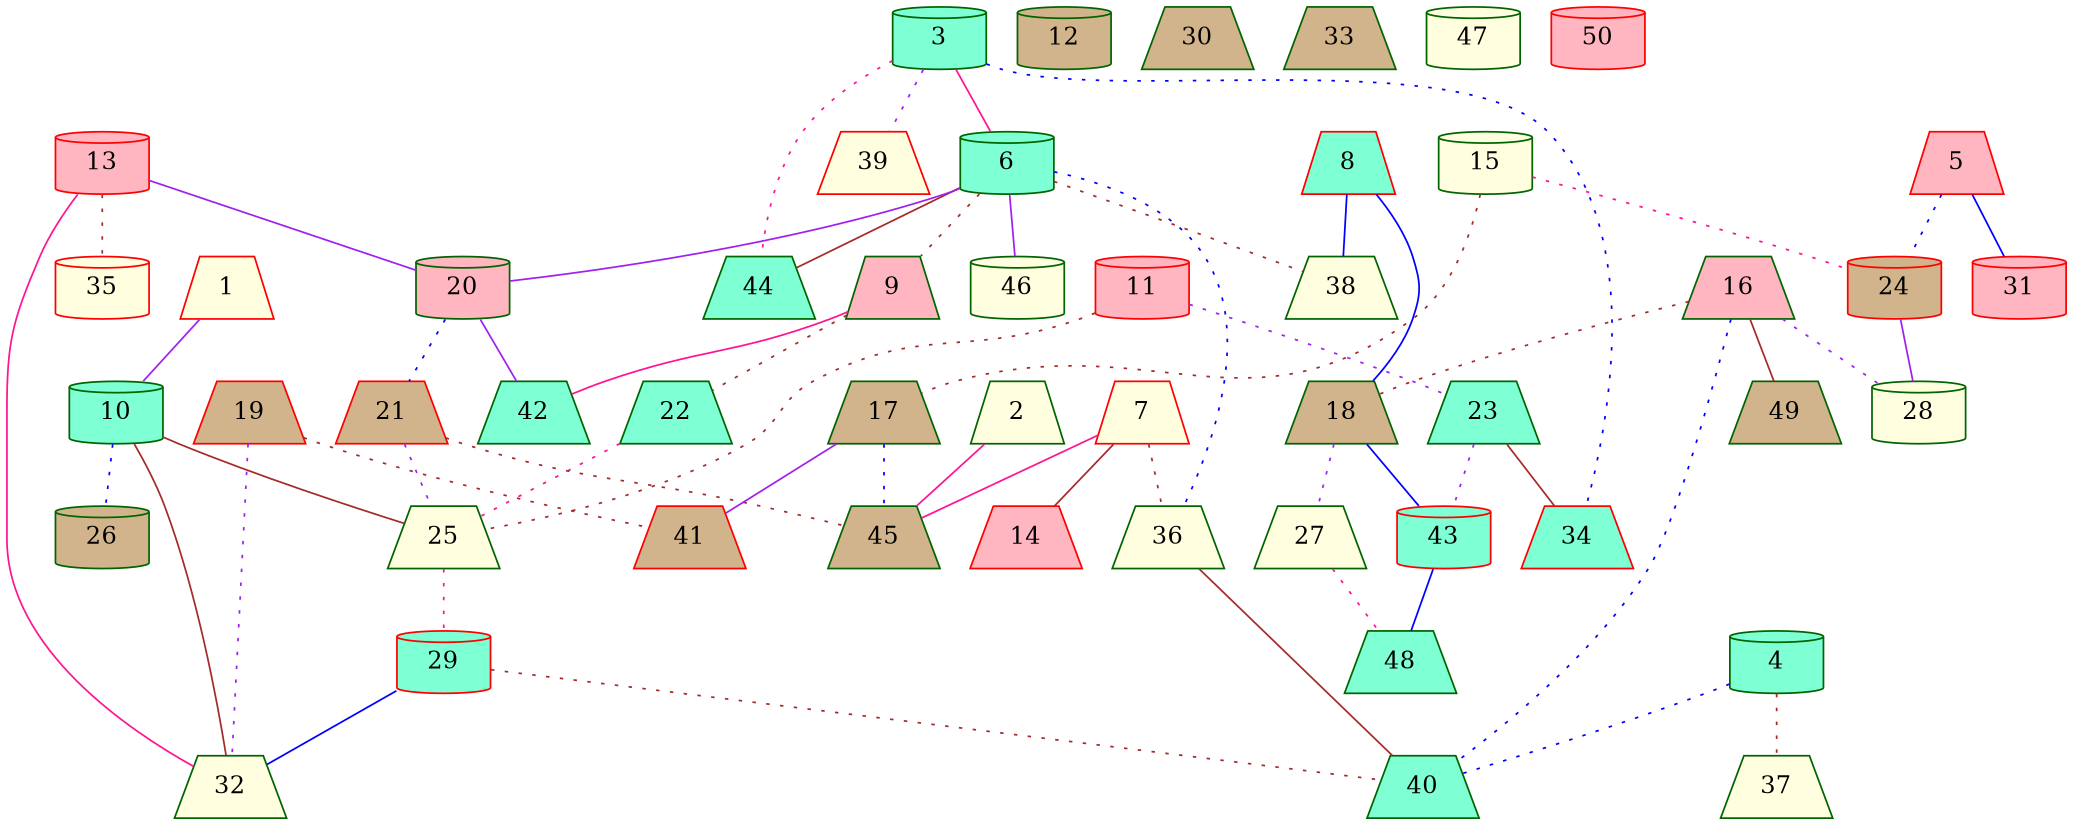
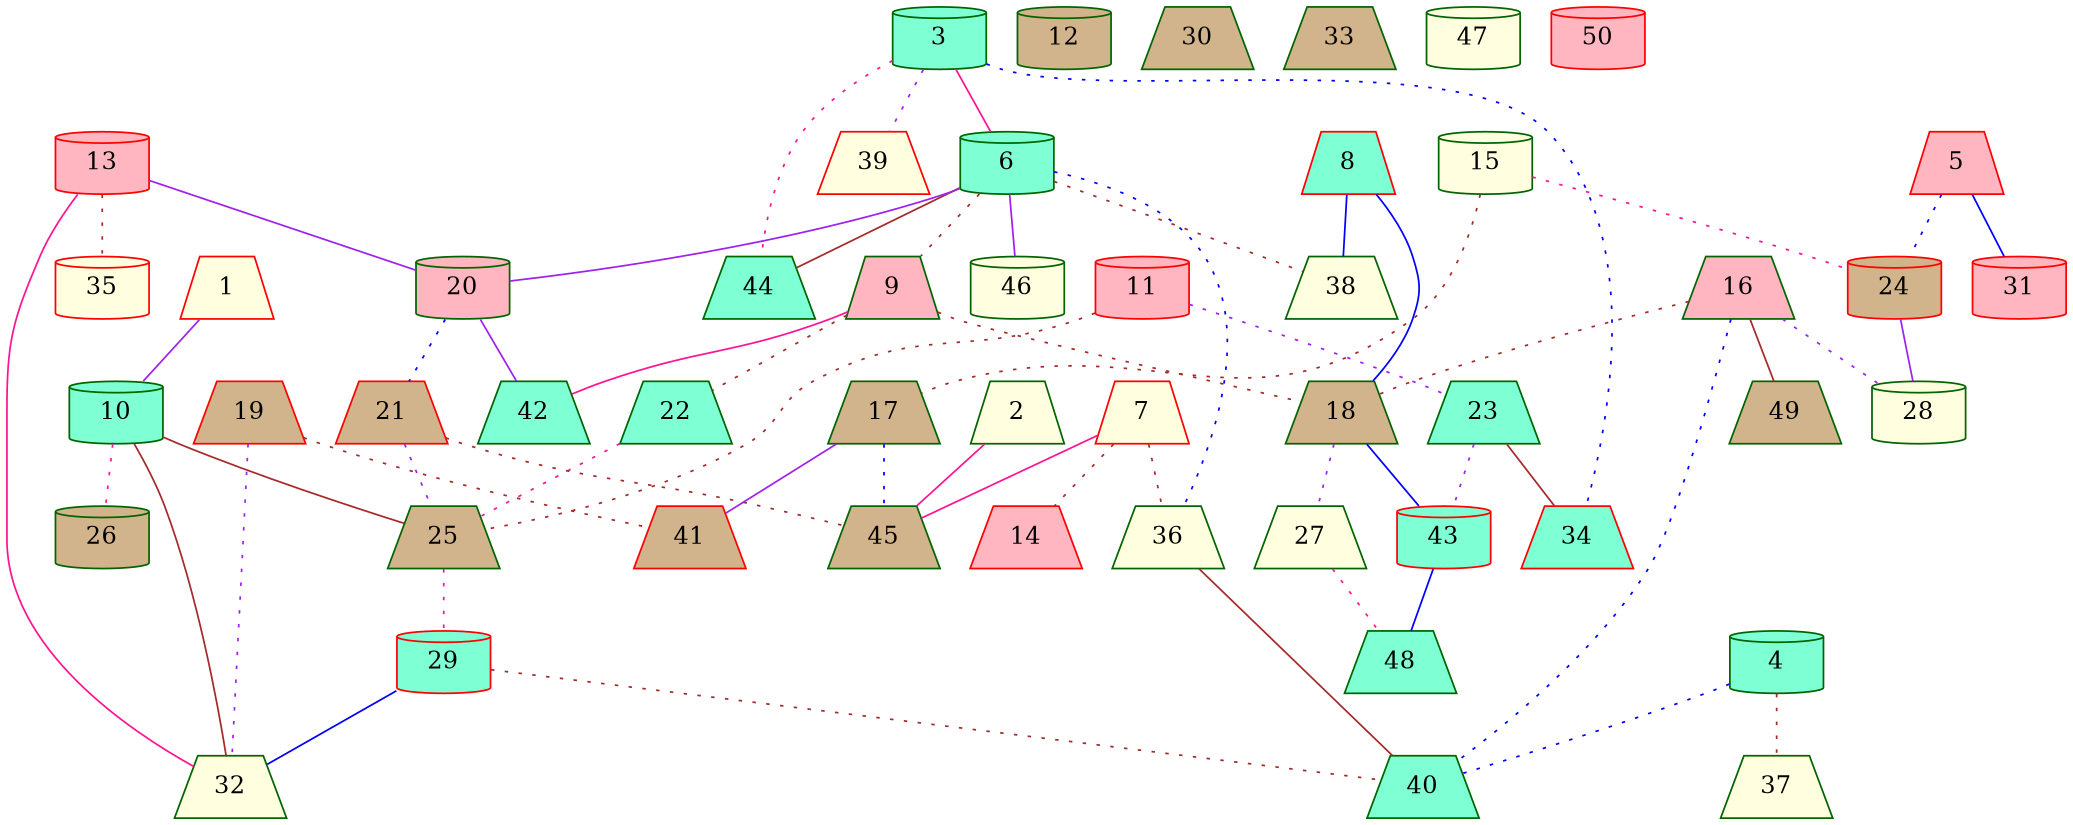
edge "9" -- "18": added
edge "10" -- "26": color blue -> deeppink
edge "7" -- "14": style solid -> dotted
node "25": fillcolor lightyellow -> tan
